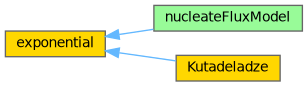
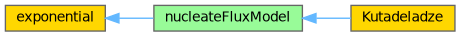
edge "Kutadeladze" -> "exponential": now "Kutadeladze" -> "nucleateFluxModel"
